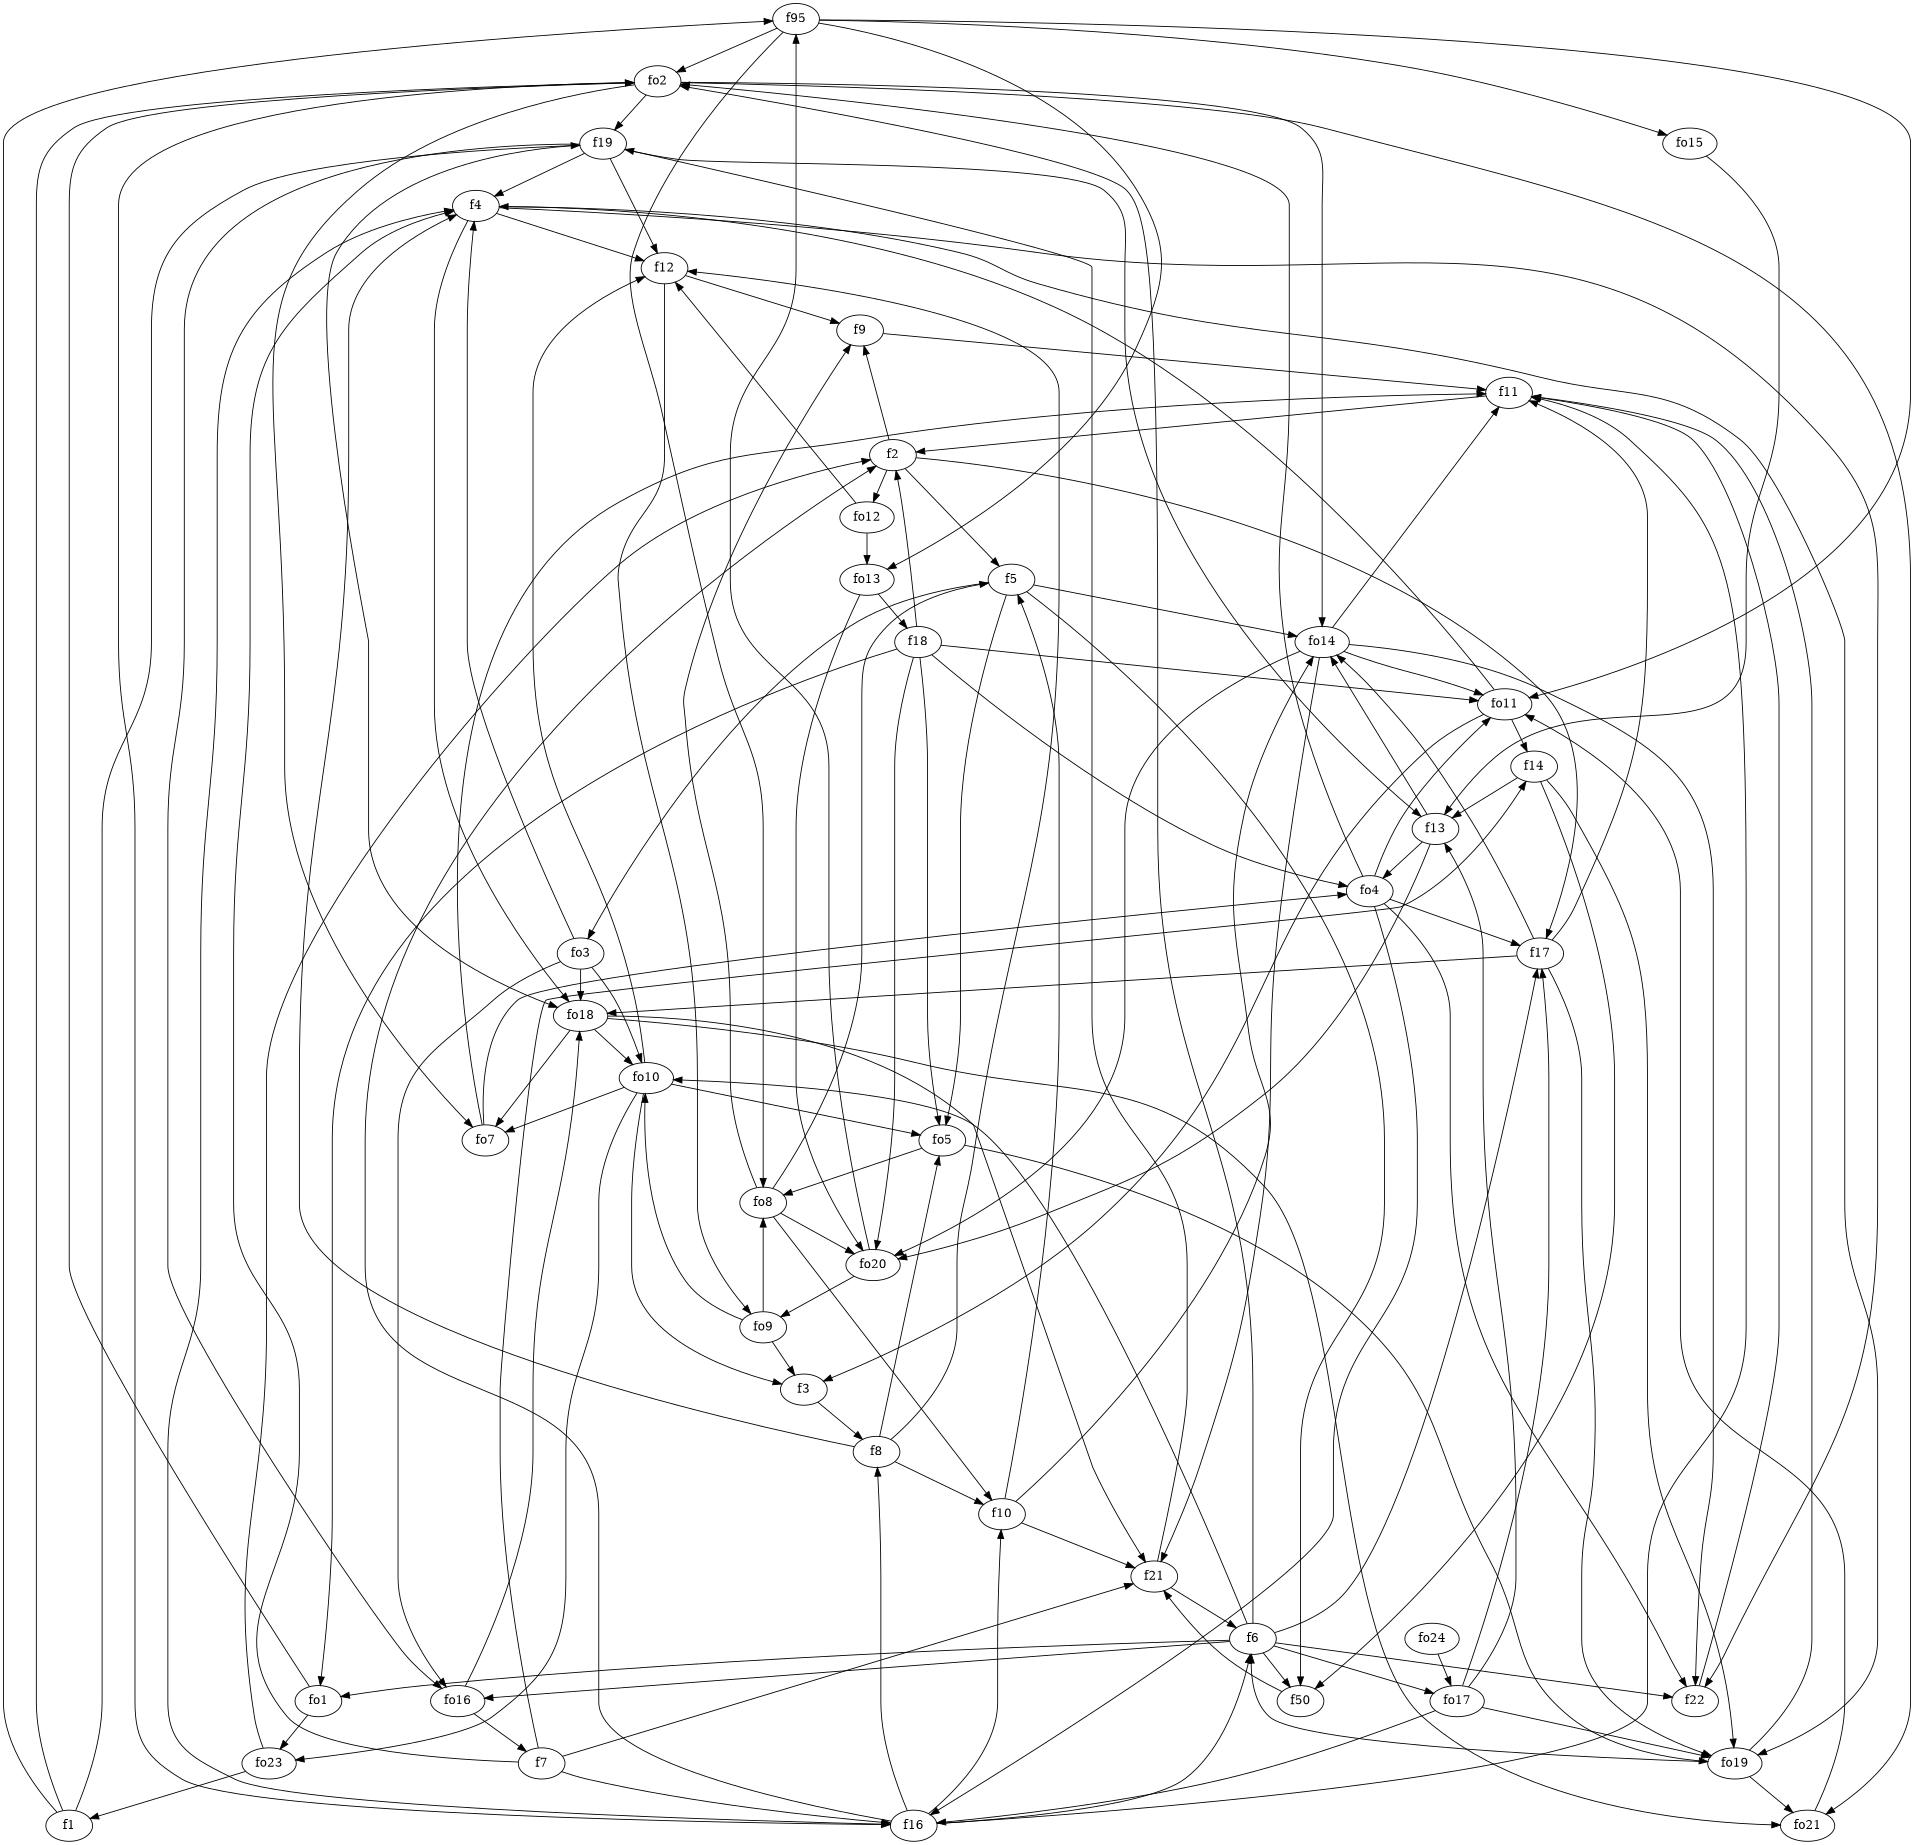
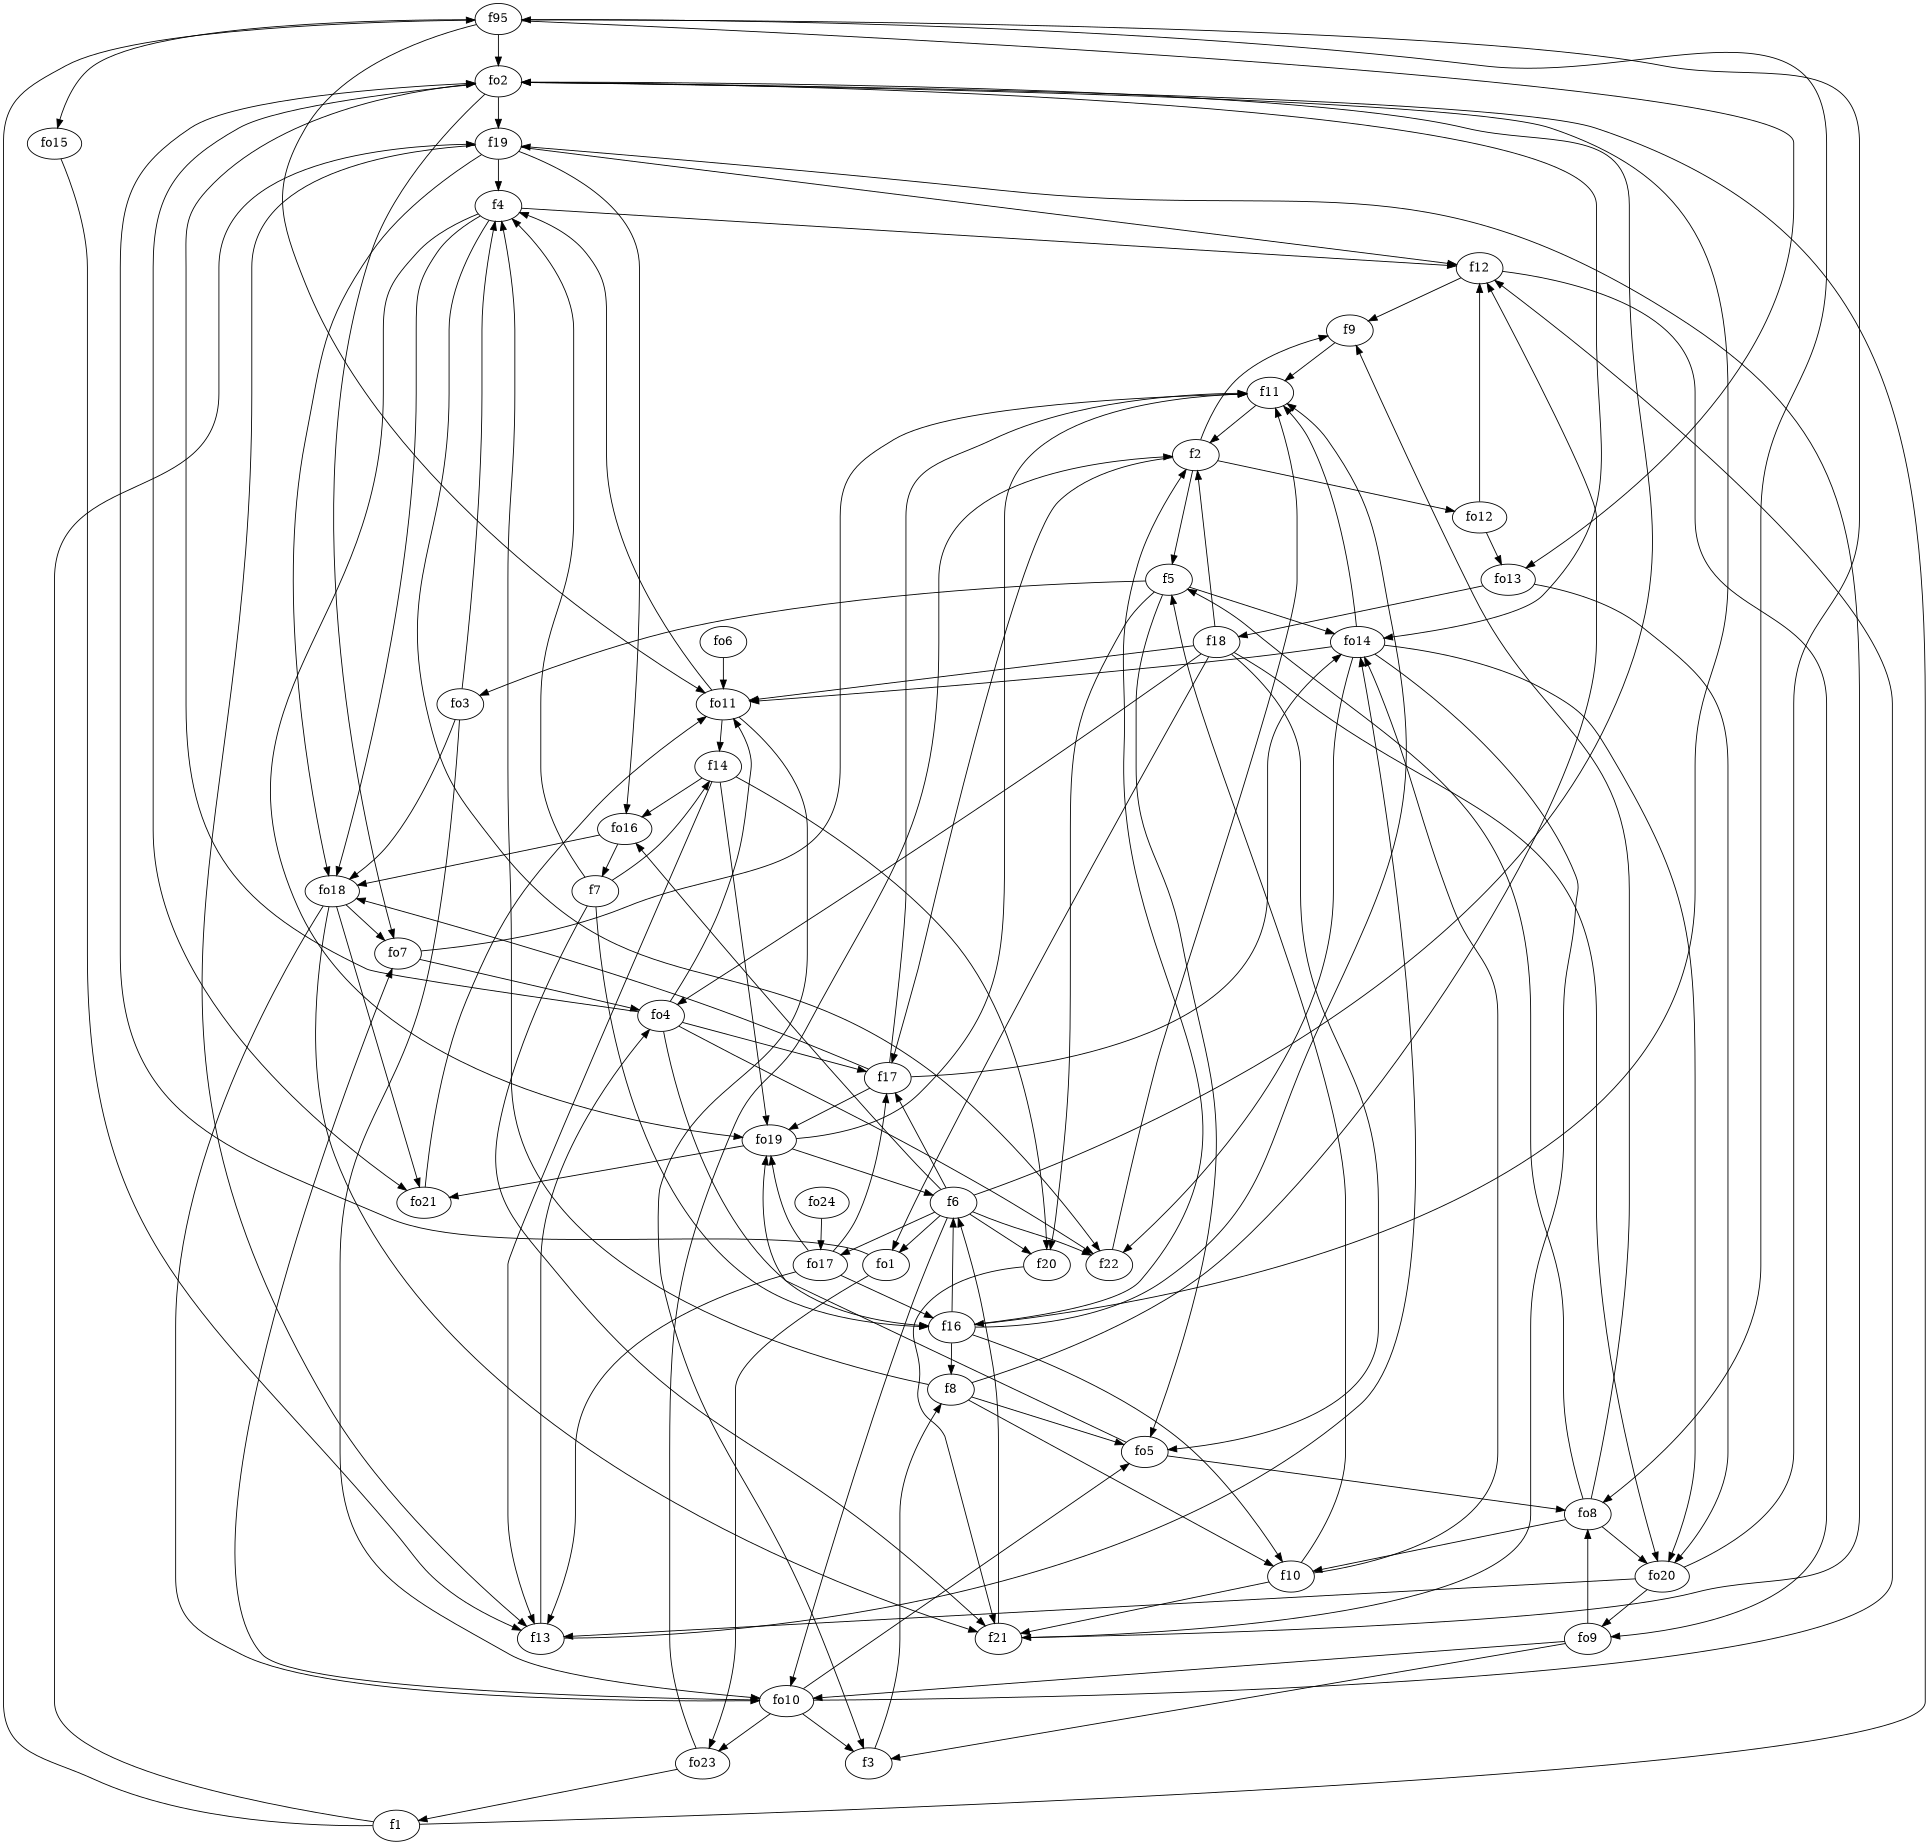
node "fo6": added
edge "f13" -> "fo20": reversed
edge "f16" -> "f4": removed
edge "fo3" -> "fo16": now "f14" -> "fo16"
node "f50": label "f50" -> "f20"
